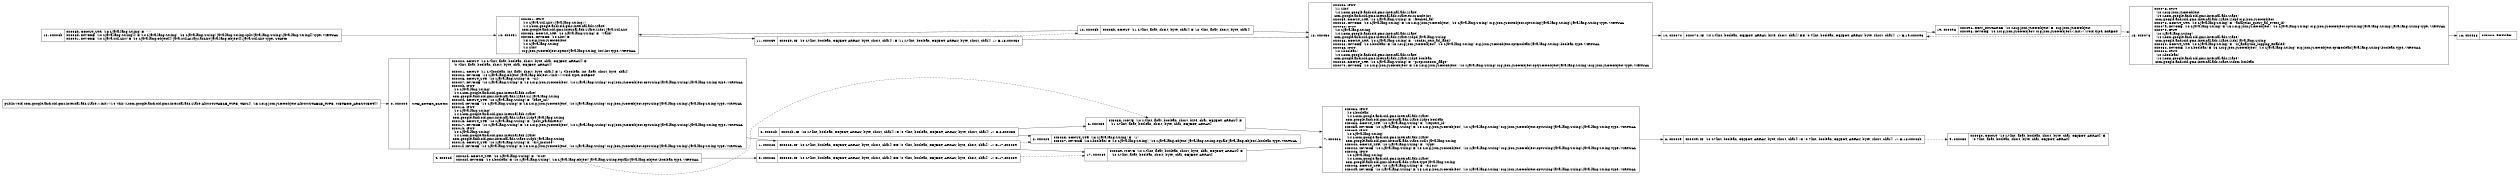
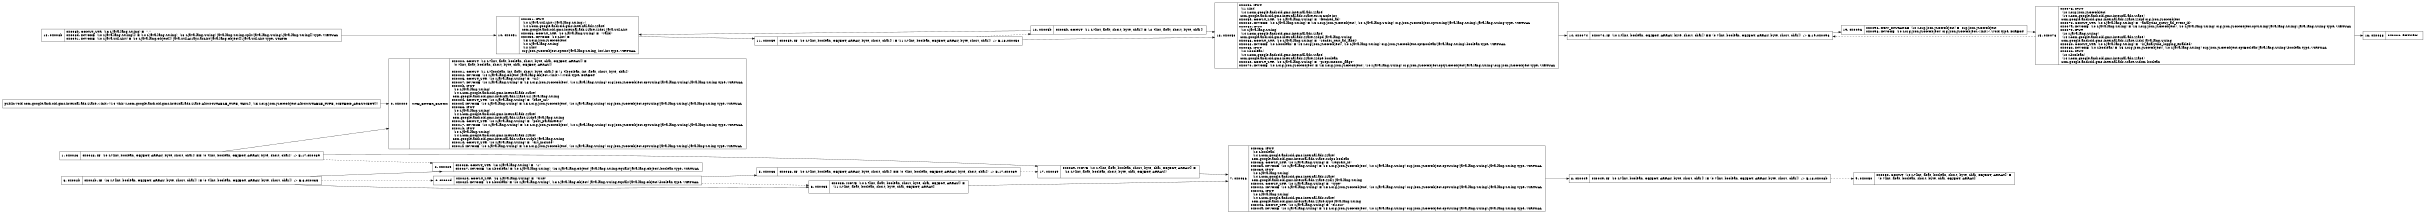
node "0: 0x0000": text "0x0013: IPUT" -> "0x0033: IPUT"
edge "0: 0x0000" -> "1: 0x0023": reversed
edge "3: 0x002b" -> "4: 0x002d": added
